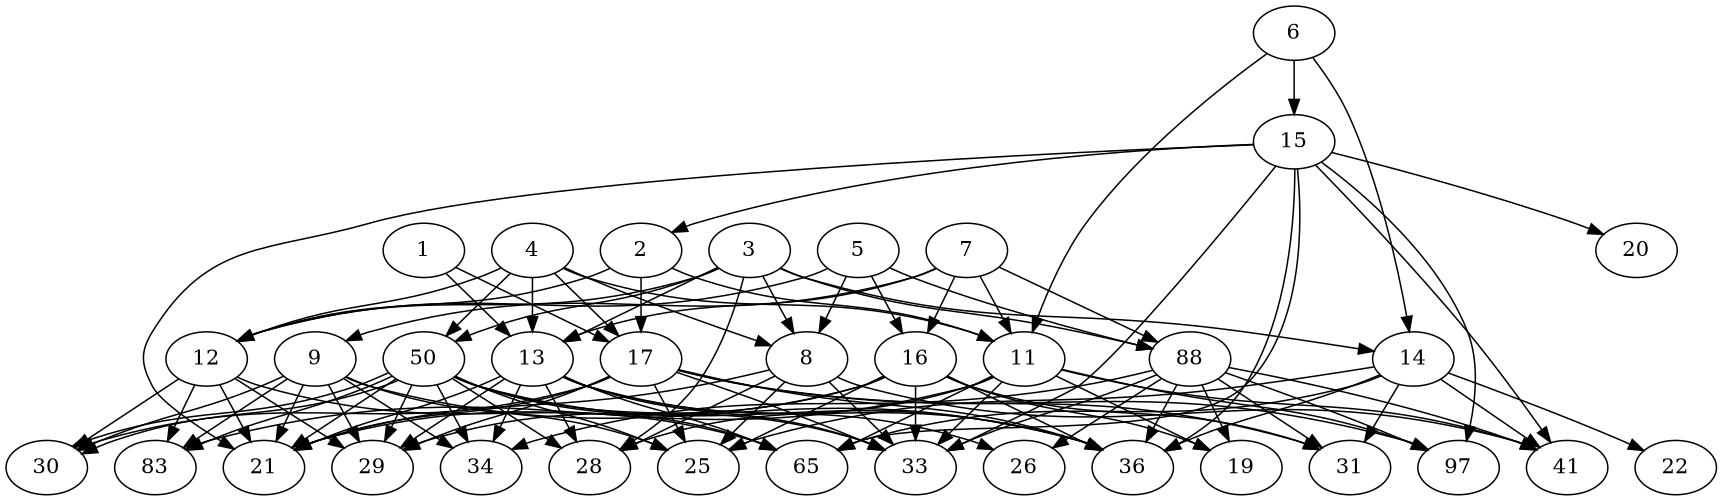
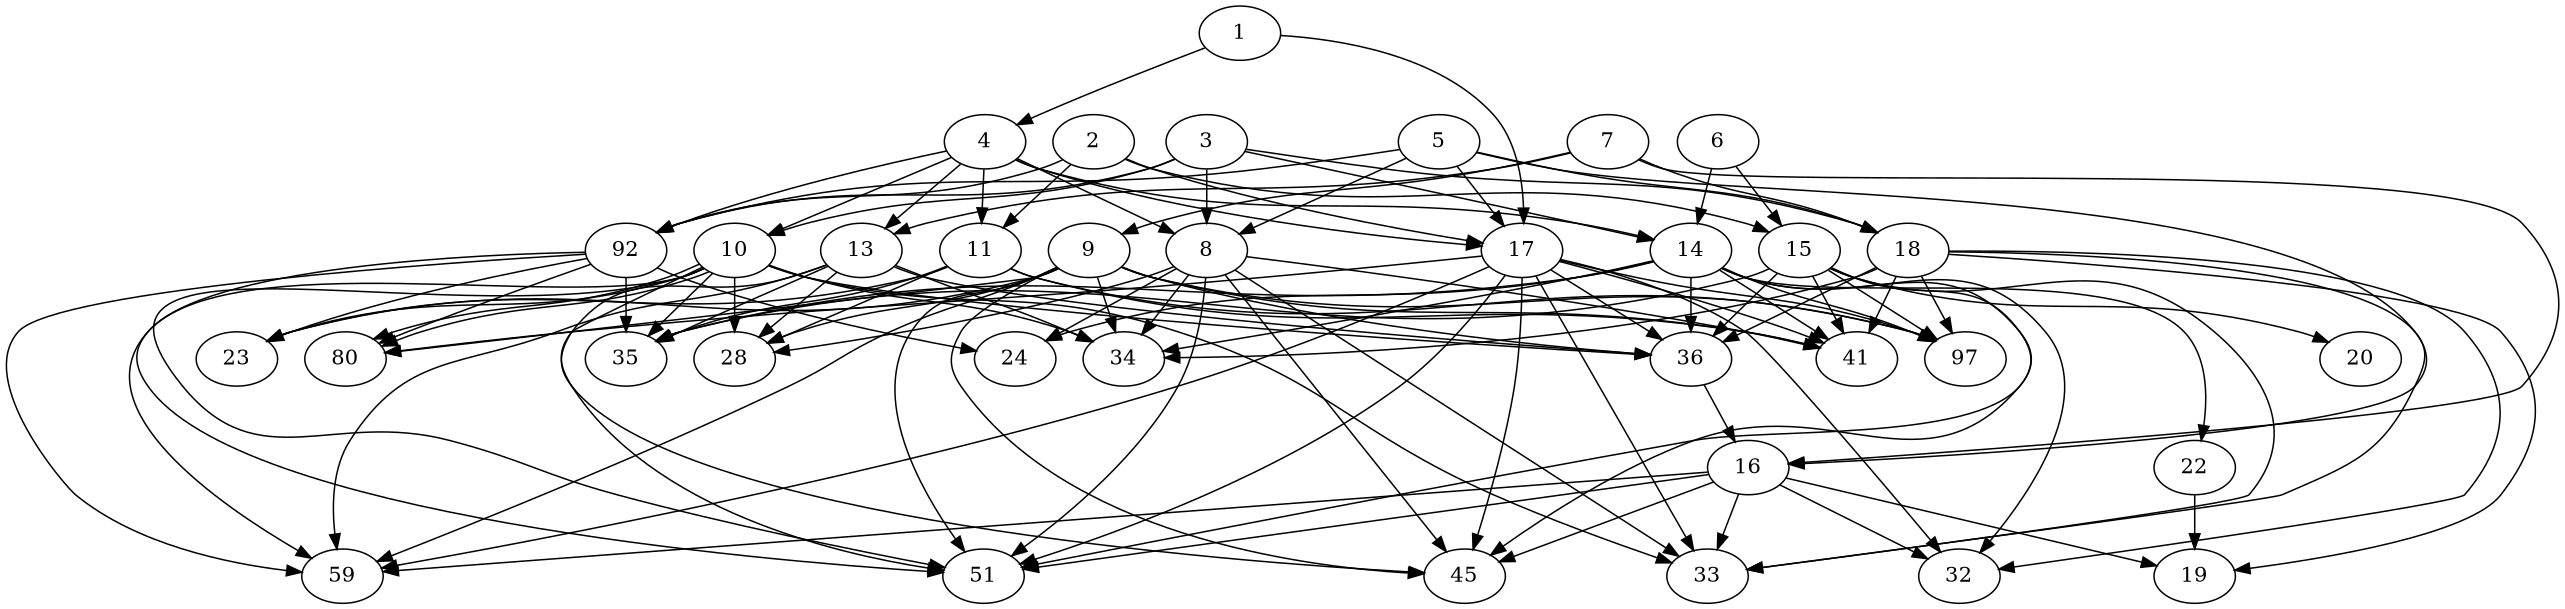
edge "15" -> "2": reversed
edge "6" -> "11": removed
edge "5" -> "17": added
edge "4" -> "14": added
edge "7" -> "11": removed
edge "1" -> "13": now "1" -> "4"
edge "8" -> "34": added
edge "3" -> "13": removed
edge "9" -> "97": added
edge "14" -> "97": added
edge "14" -> "34": added
edge "9" -> "41": added
edge "17" -> "41": added
node "12": label "12" -> "92"
node "50": label "50" -> "10"
node "24": added
node "88": label "88" -> "18"
edge "3" -> "28": now "9" -> "28"
edge "11" -> "33": removed
edge "16" -> "36": reversed
edge "11" -> "19": now "22" -> "19"
edge "13" -> "33": removed
node "30": label "30" -> "80"
node "83": label "83" -> "23"
node "21": label "21" -> "51"
node "29": label "29" -> "59"
node "25": label "25" -> "45"
node "65": label "65" -> "35"
node "26": removed
node "31": label "31" -> "32"
